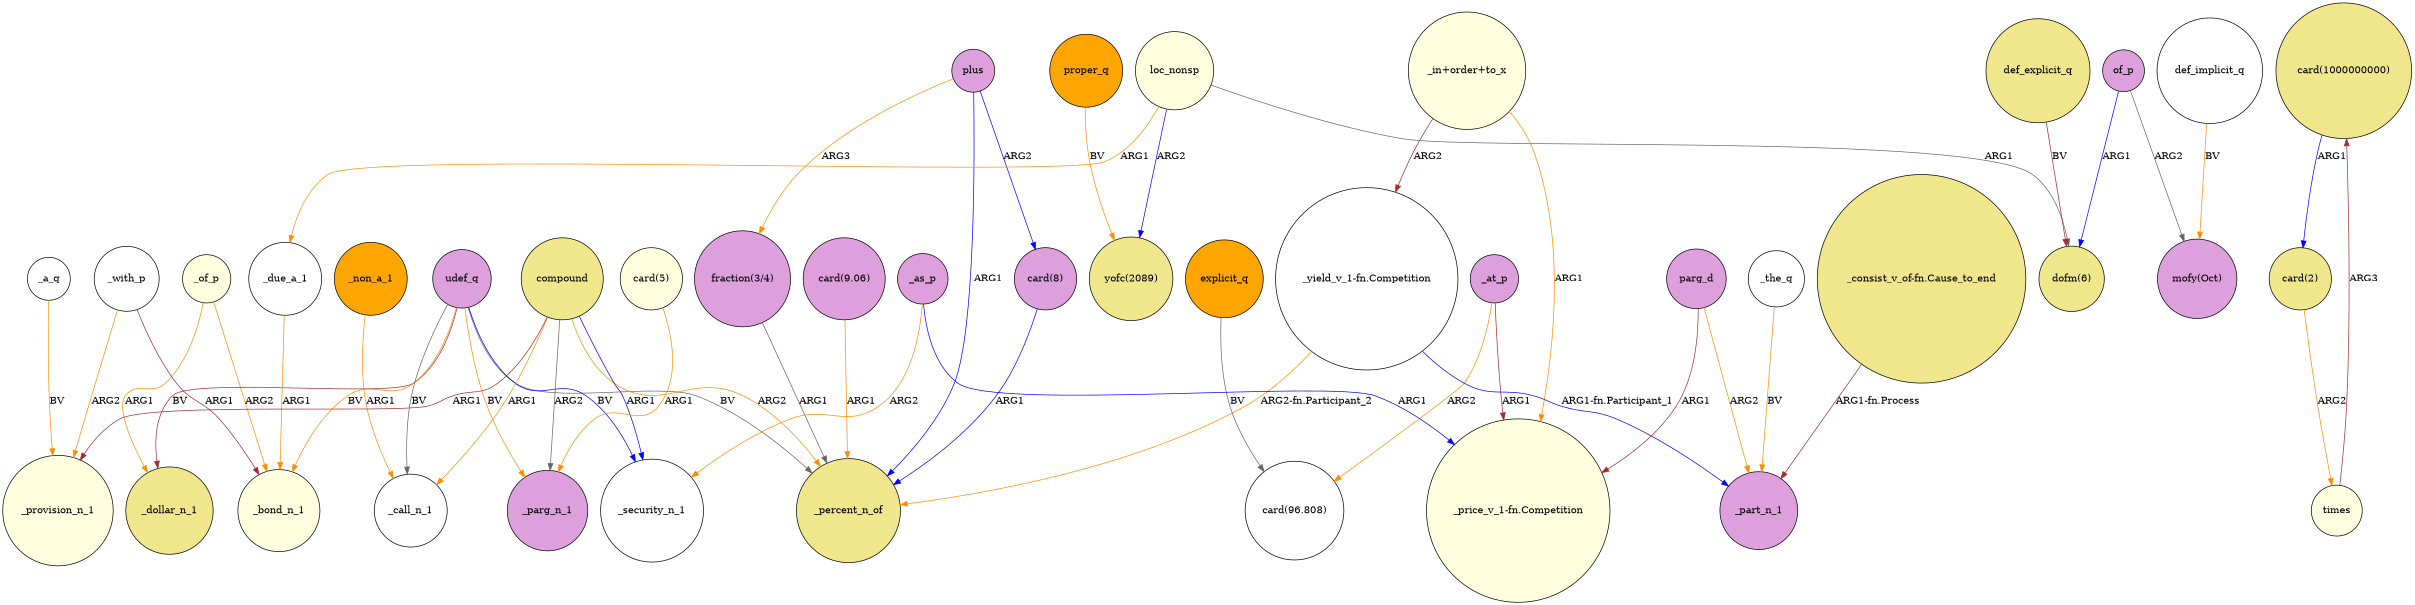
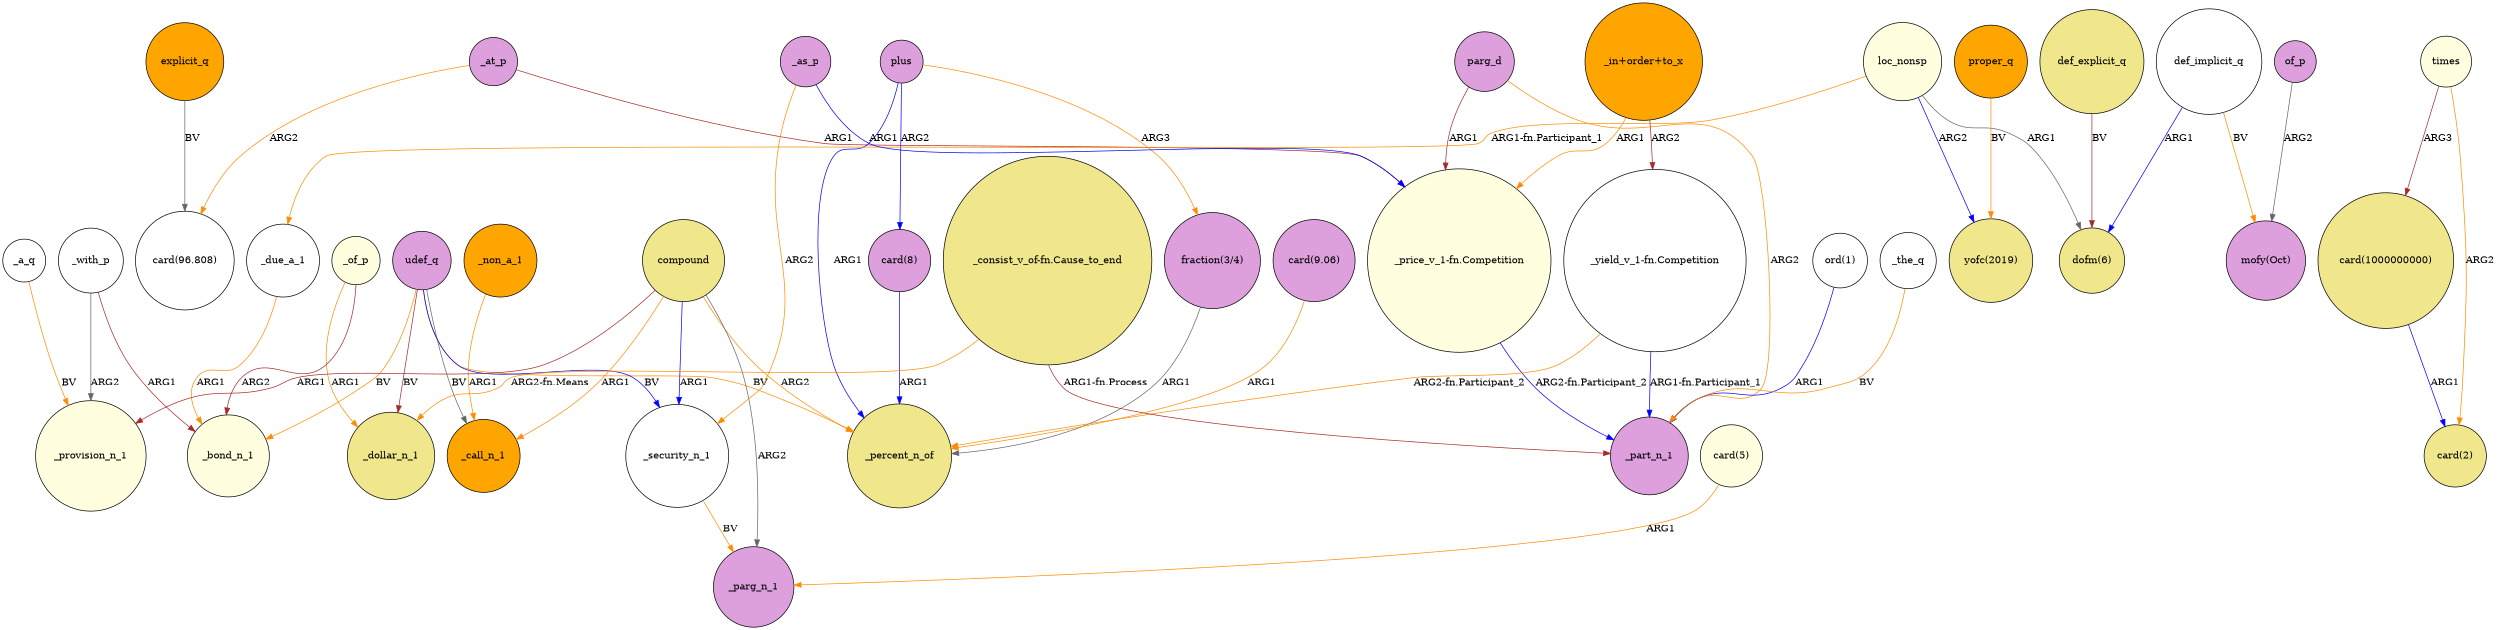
node "_in+order+to_x": fillcolor lightyellow -> orange
edge "loc_nonsp" -> "_due_a_1": label "ARG1" -> "ARG1-fn.Participant_1"
edge "of_p" -> "dofm(6)": now "def_implicit_q" -> "dofm(6)"
node "ord(1)": added
node "yofc(2089)": label "yofc(2089)" -> "yofc(2019)"
edge "_consist_v_of-fn.Cause_to_end" -> "_dollar_n_1": added, label "ARG2-fn.Means"
edge "_with_p" -> "_provision_n_1": color darkorange -> gray40
edge "_of_p" -> "_bond_n_1": color darkorange -> brown
edge "udef_q" -> "_percent_n_of": color gray40 -> darkorange
edge "card(2)" -> "times": reversed
edge "udef_q" -> "_parg_n_1": now "_security_n_1" -> "_parg_n_1"
edge "_price_v_1-fn.Competition" -> "_part_n_1": added, label "ARG2-fn.Participant_2"
node "_call_n_1": fillcolor white -> orange
